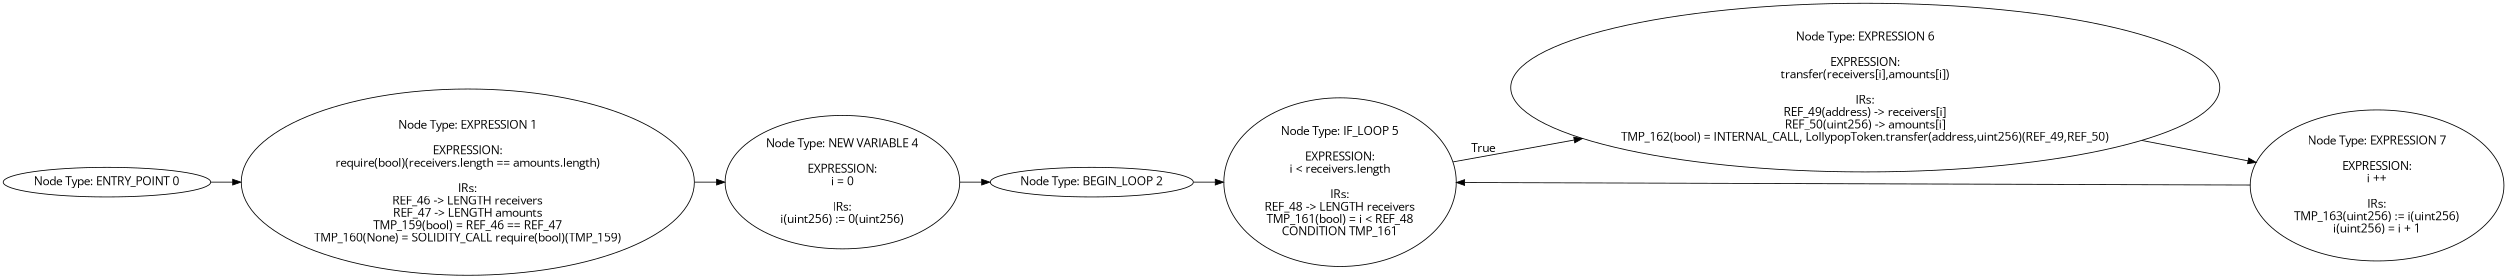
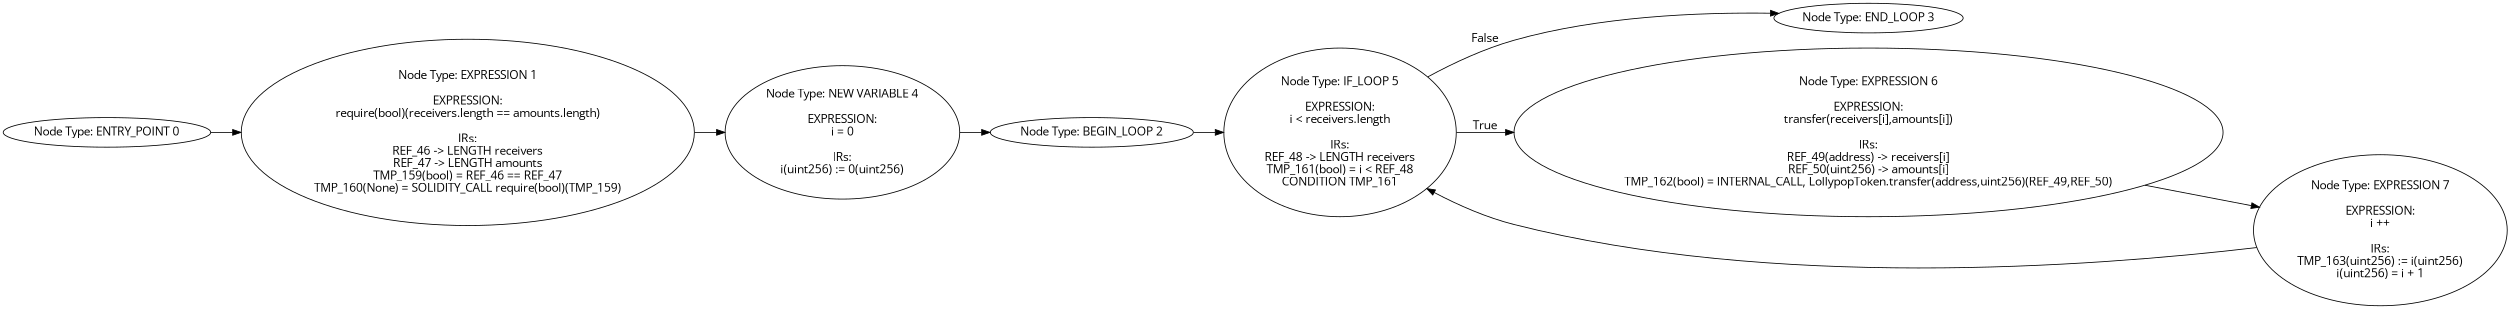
node "Node Type: END_LOOP 3": added
